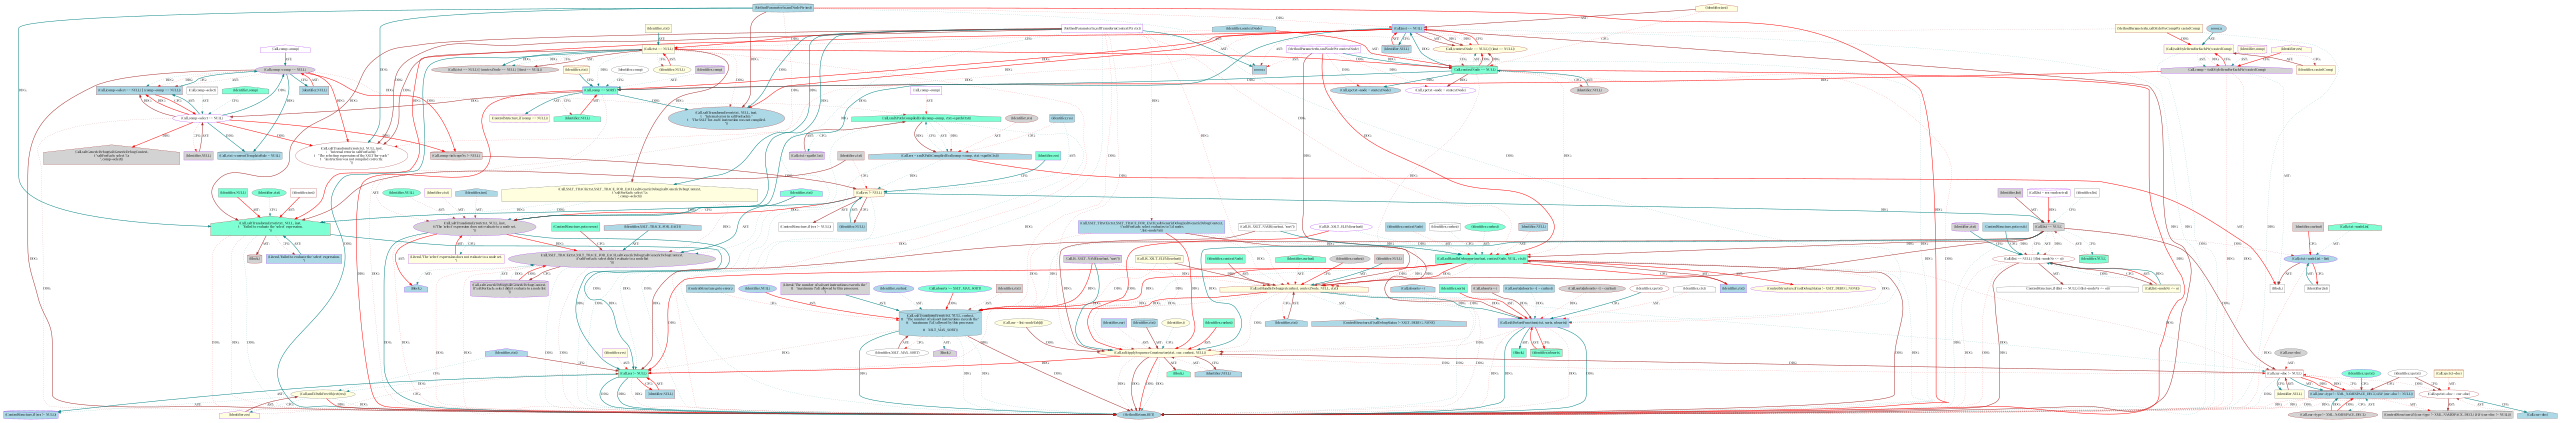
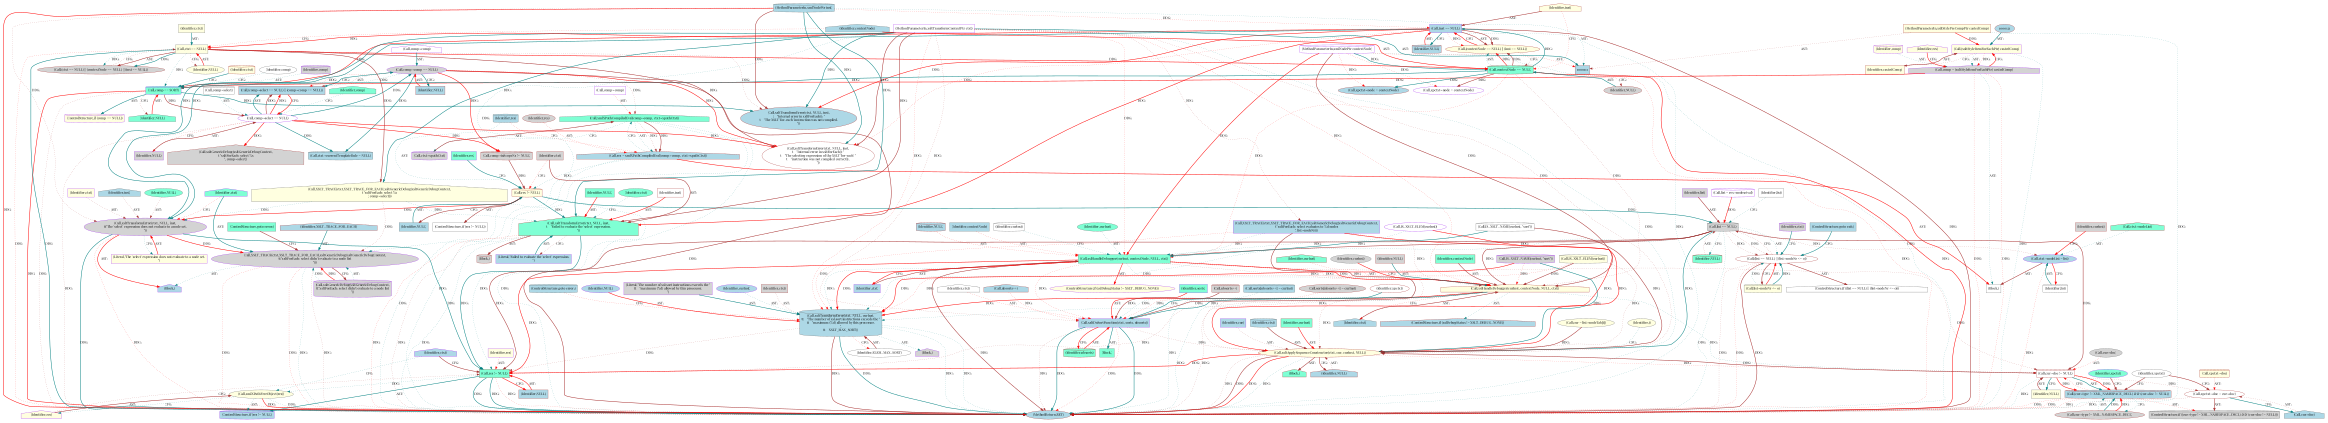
edge "(MethodParameterIn,xsltTransformContextPtr ctxt)" -> "(Call,xsltDoSortFunction(ctxt, sorts, nbsorts))": color teal -> brown
node "(Call,nbsorts >= XSLT_MAX_SORT)": removed
node "(Identifier,XSLT_MAX_SORT)": label "(Identifier,XSLT_MAX_SORT)" -> "(Identifier,ELEM_MAX_SORT)"
